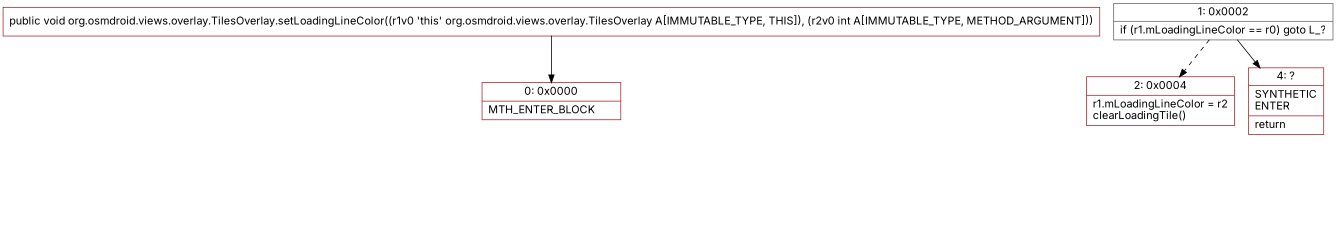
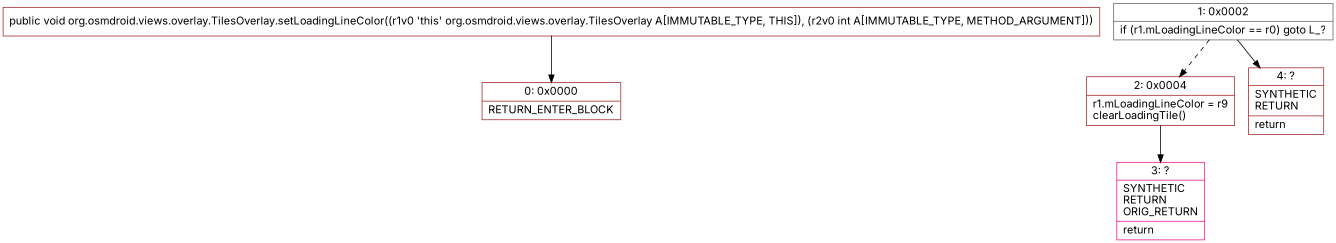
node "2: 0x0004": text "r1.mLoadingLineColor = r2" -> "r1.mLoadingLineColor = r9"
node "4: ?": text "ENTER" -> "RETURN"
node "0: 0x0000": text "MTH_ENTER_BLOCK" -> "RETURN_ENTER_BLOCK"
node "3: ?": added
